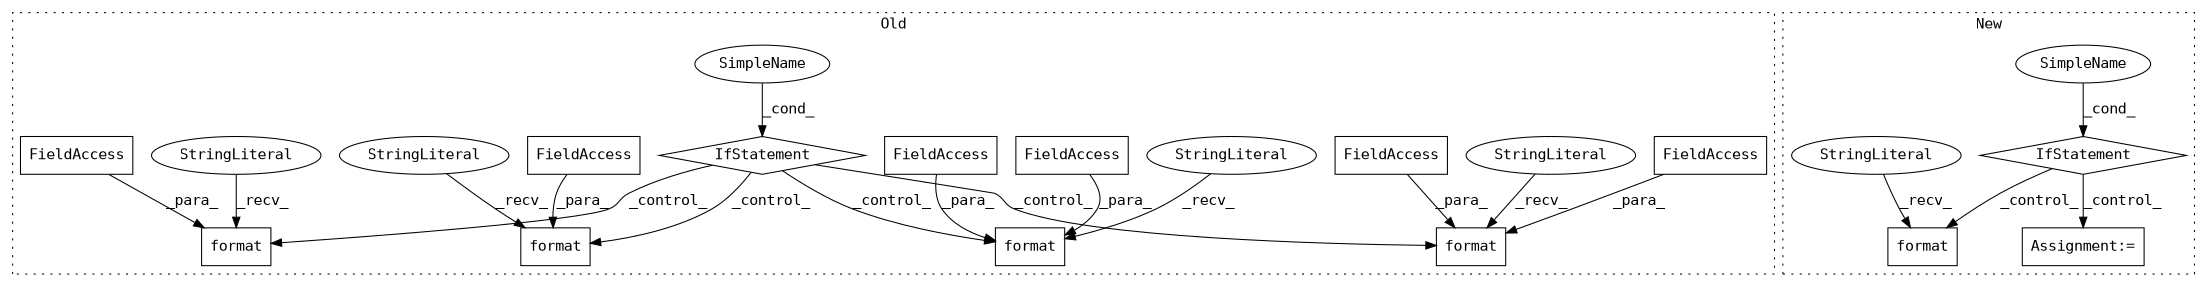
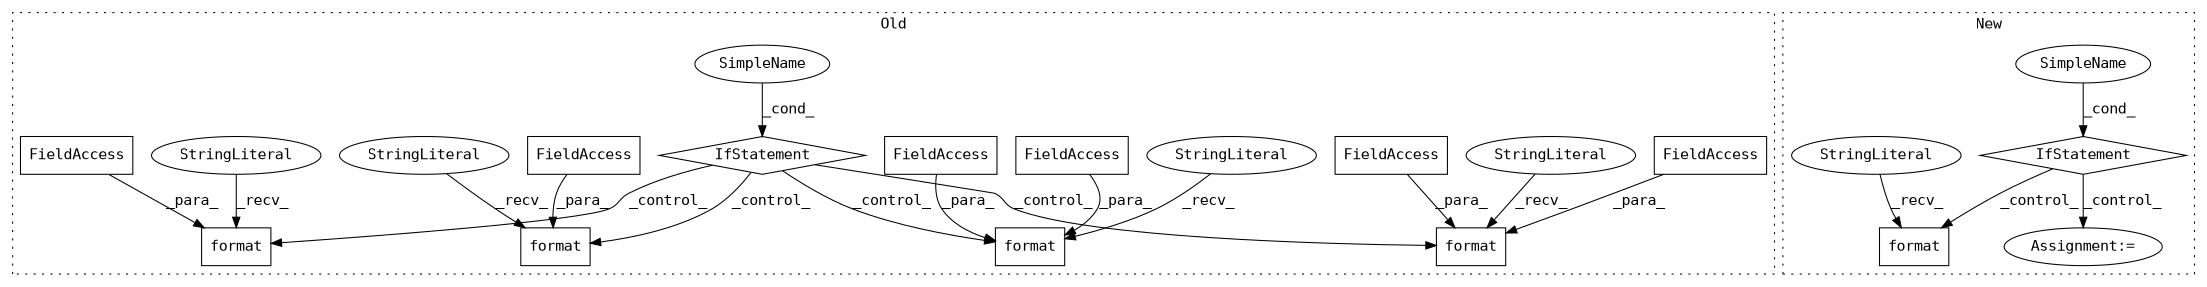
node "Assignment:=": shape box -> ellipse
